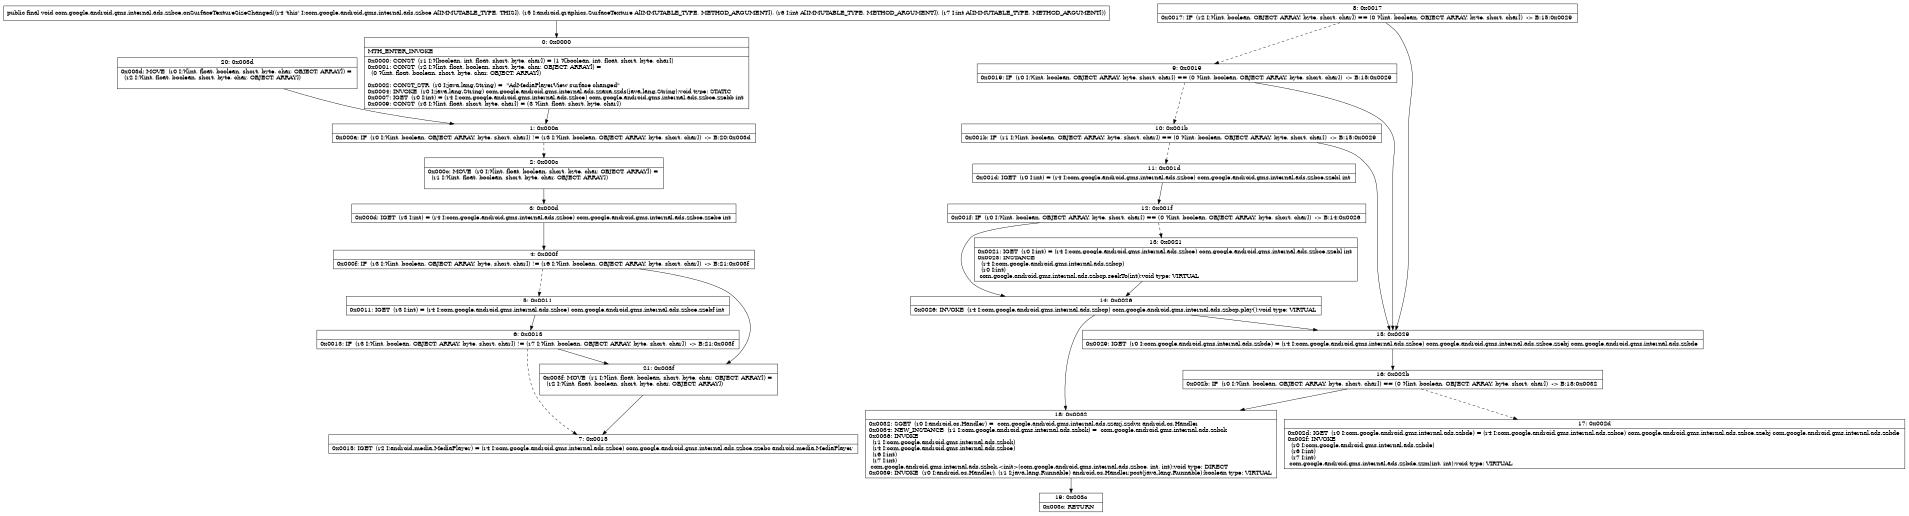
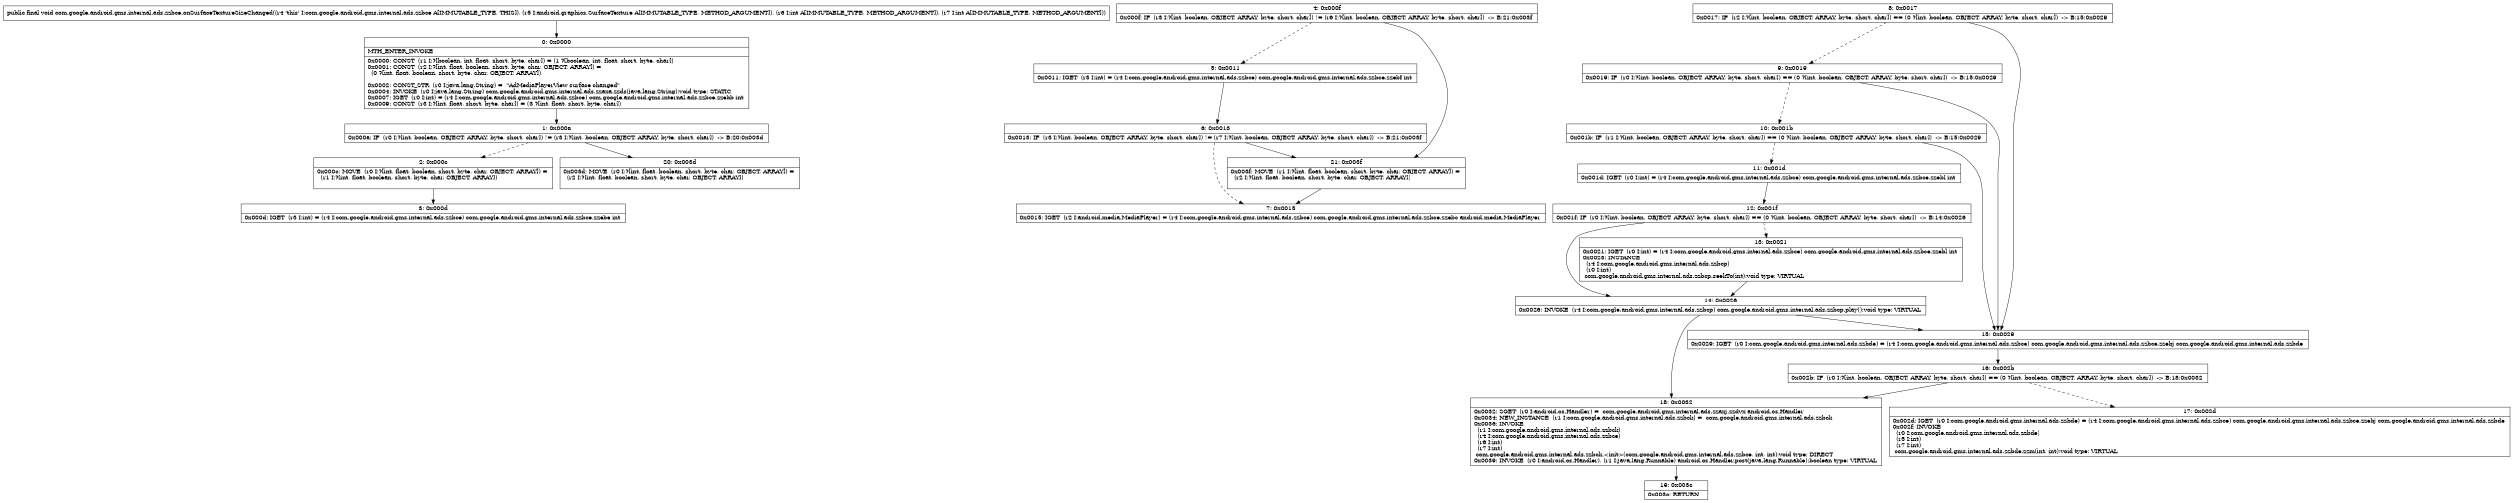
edge "20: 0x003d" -> "1: 0x000a": reversed
edge "3: 0x000d" -> "4: 0x000f": removed
node "17: 0x002d": text "(r6 I:int)" -> "(r5 I:int)"
